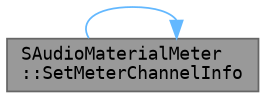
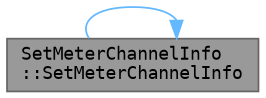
node "SAudioMaterialMeter ::SetMeterChannelInfo": label "SAudioMaterialMeter ::SetMeterChannelInfo" -> "SetMeterChannelInfo ::SetMeterChannelInfo"
